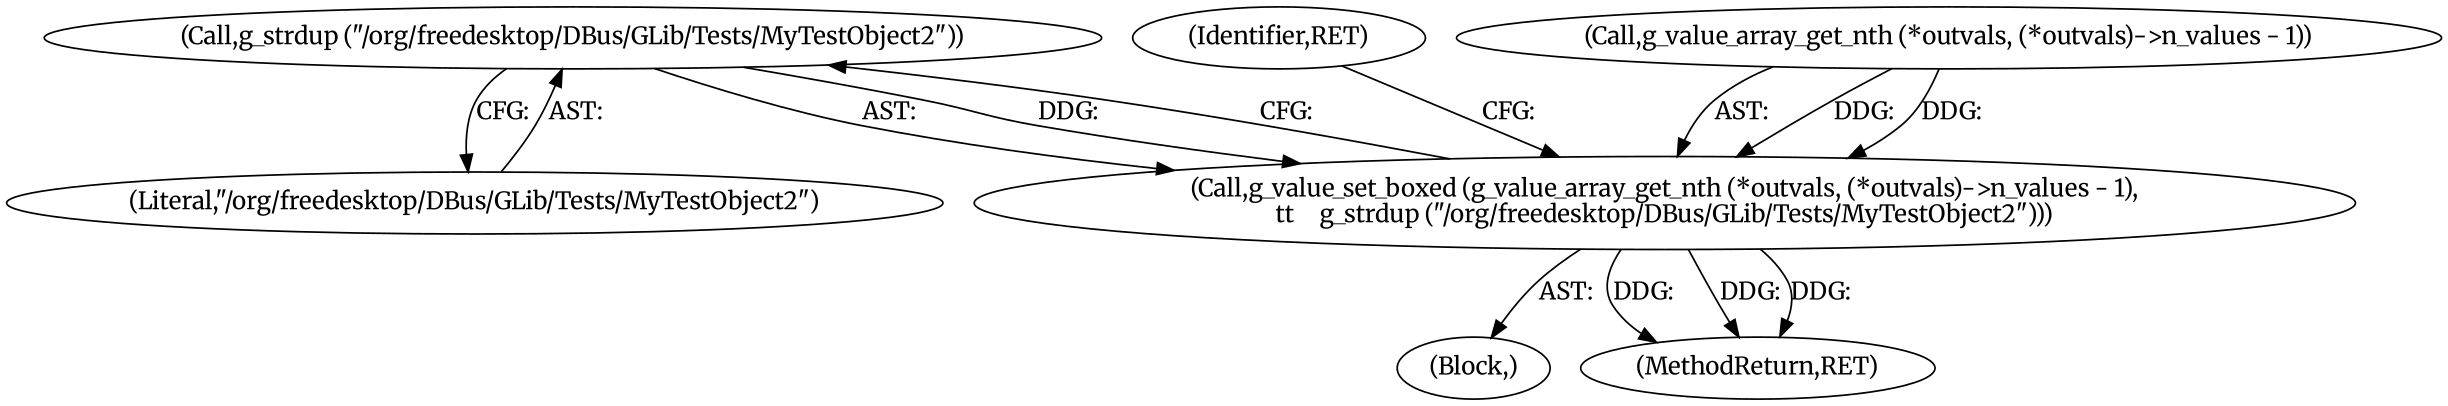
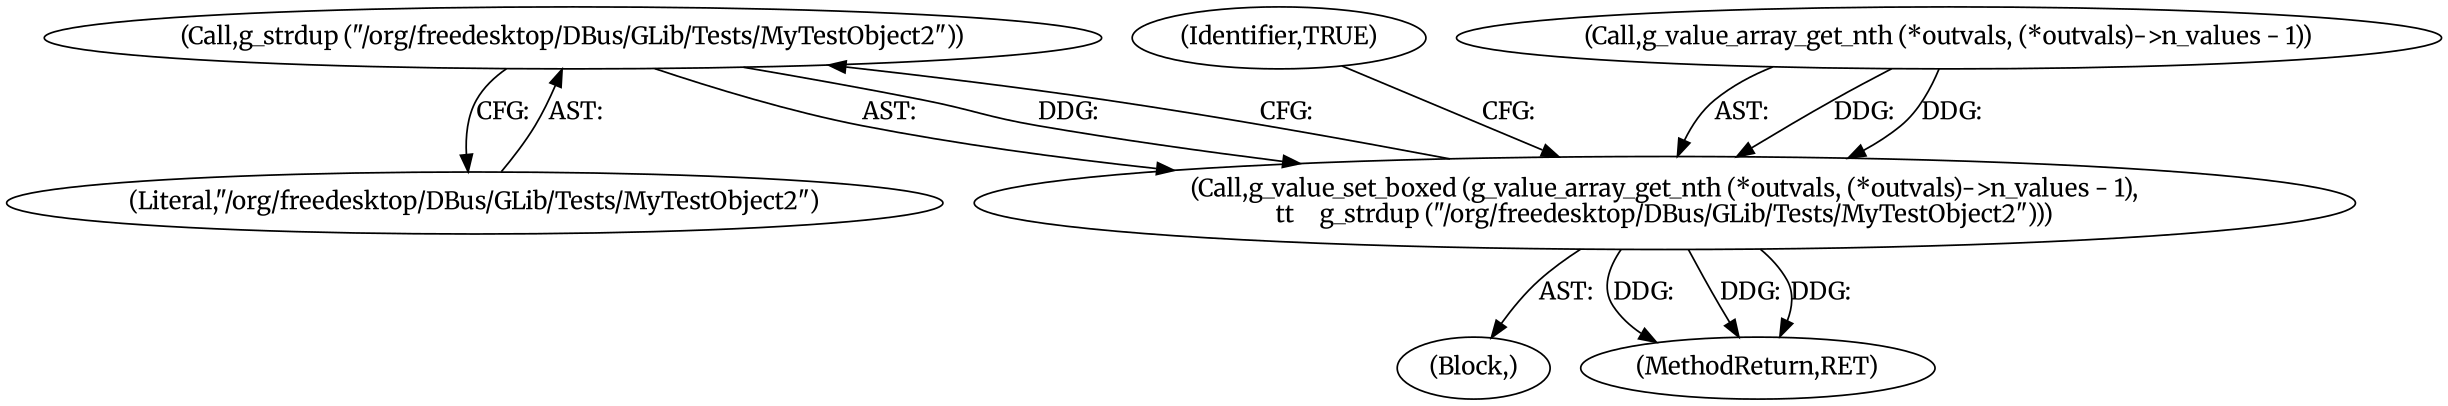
node "(Identifier,RET)": label "(Identifier,RET)" -> "(Identifier,TRUE)"
